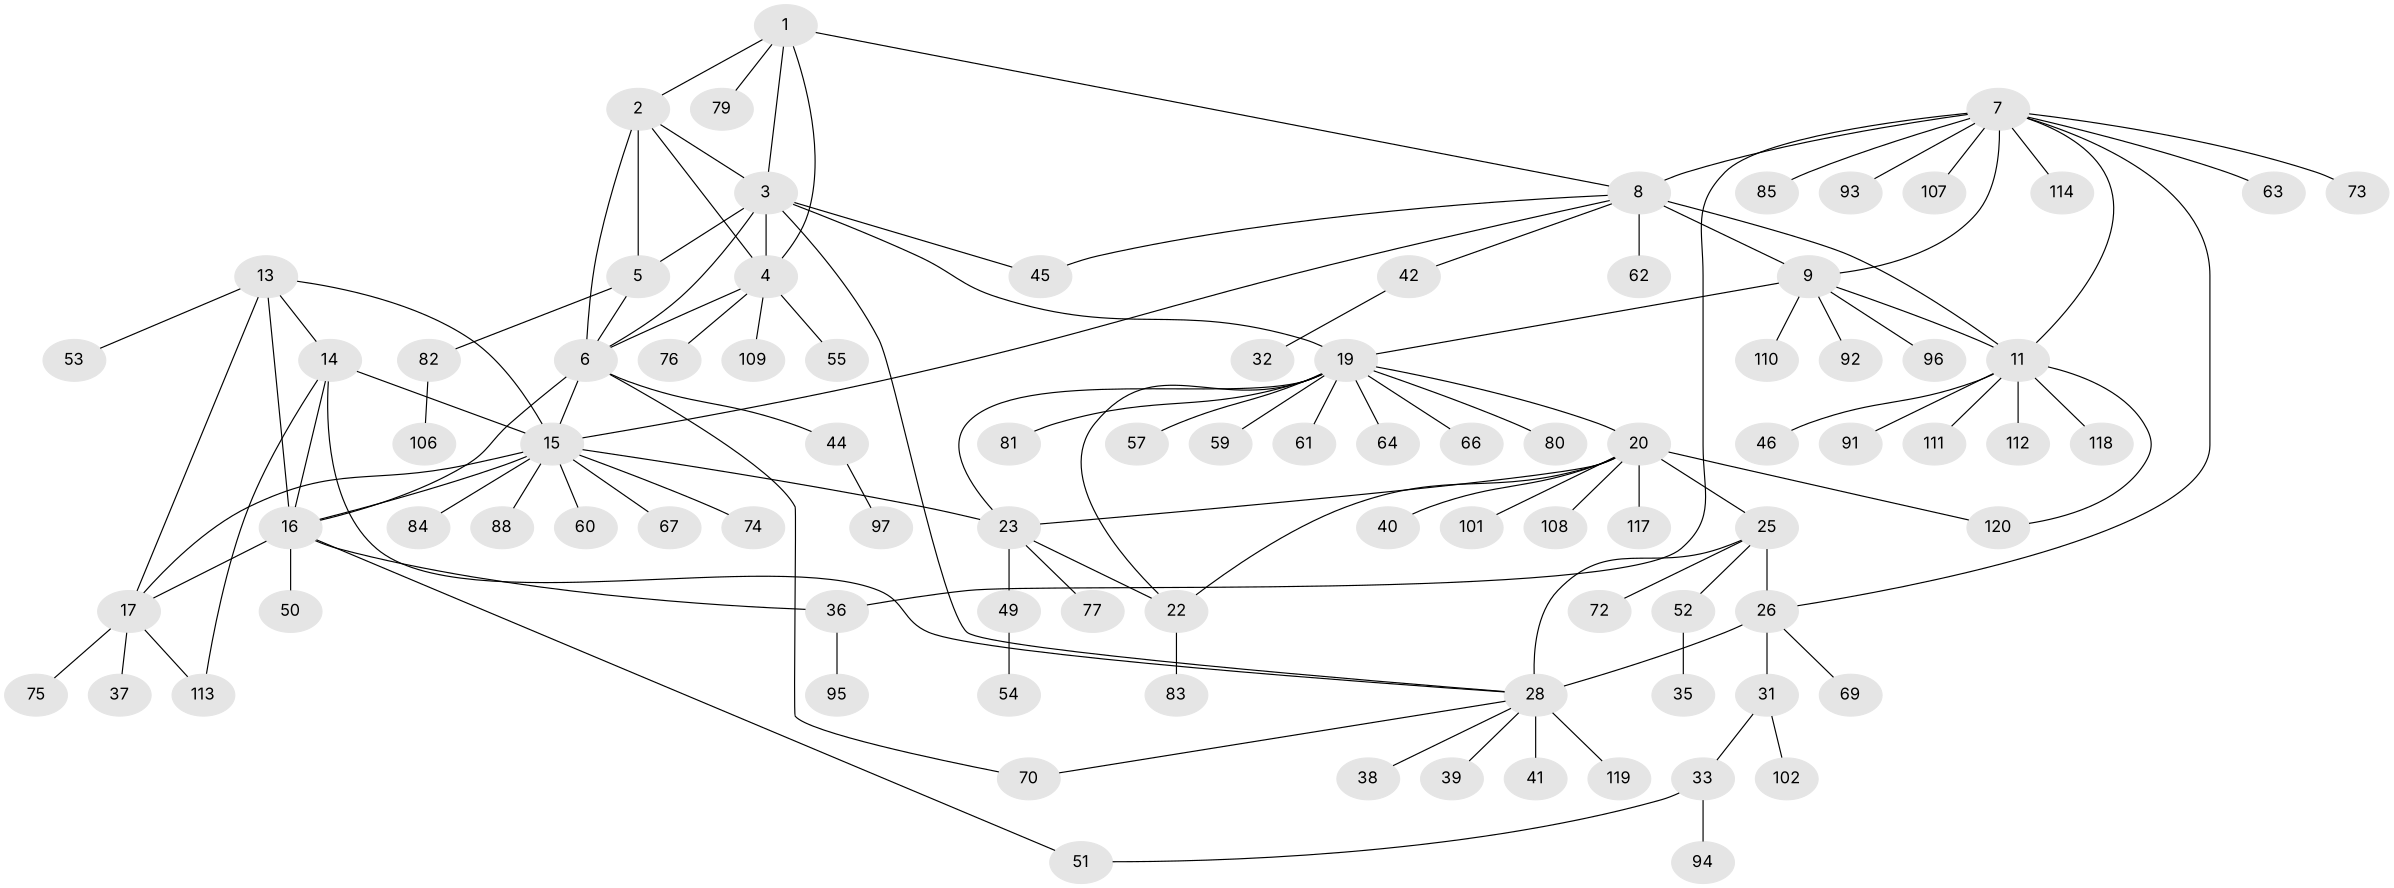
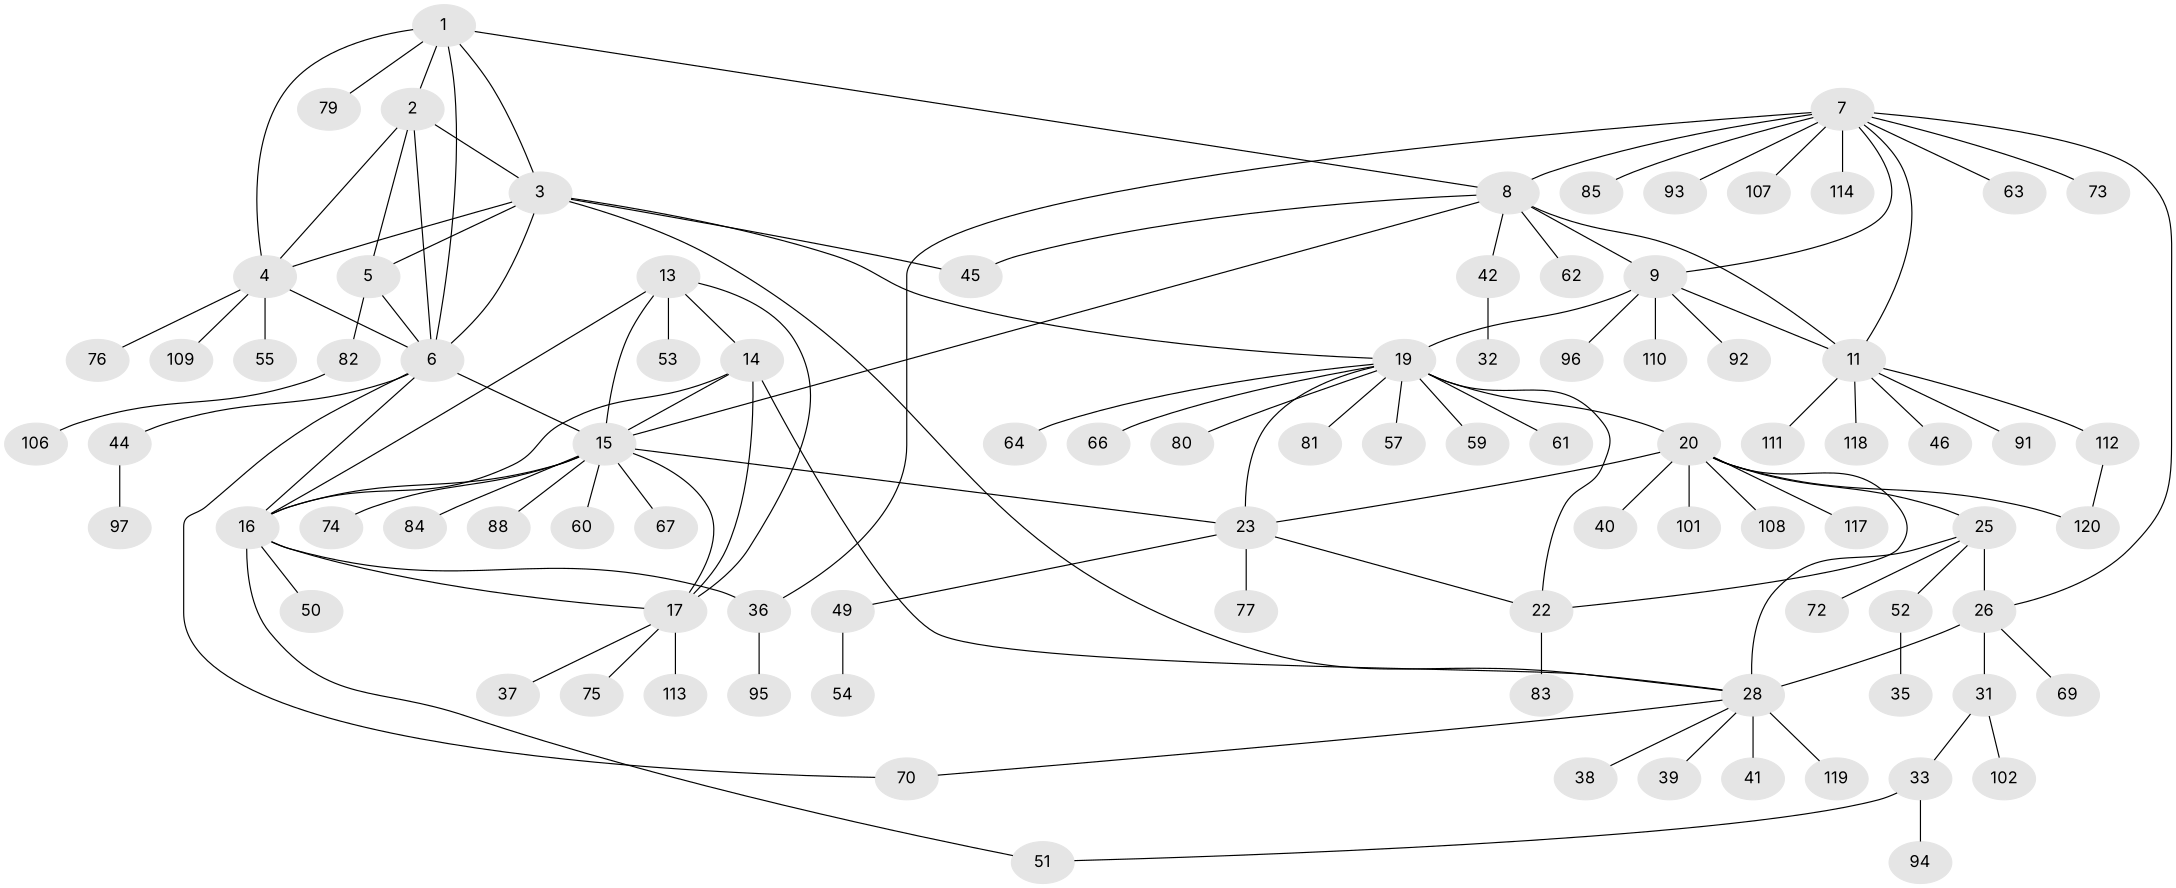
edge "1" -- "6": added
edge "11" -- "120": now "112" -- "120"
edge "14" -- "113": now "14" -- "17"
